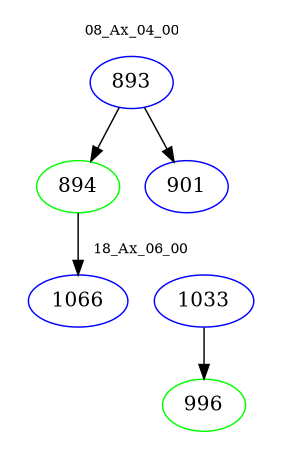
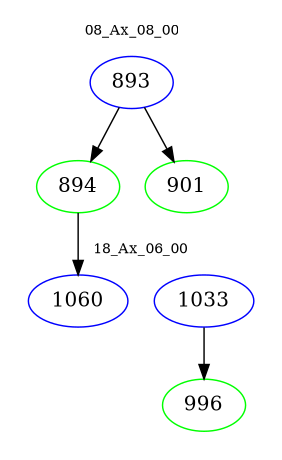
cluster "08_Ax_04_00": label "08_Ax_04_00" -> "08_Ax_08_00"
node "901": color blue -> green
node "1066": label "1066" -> "1060"
